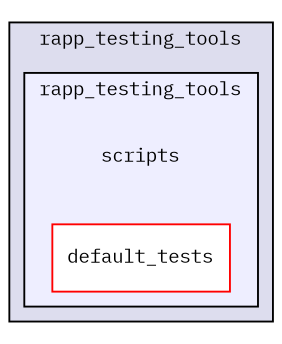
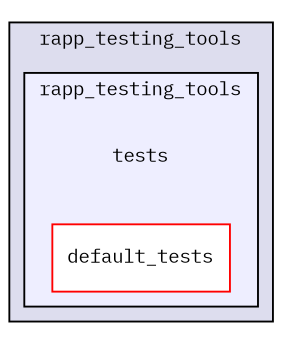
node "scripts": label "scripts" -> "tests"
